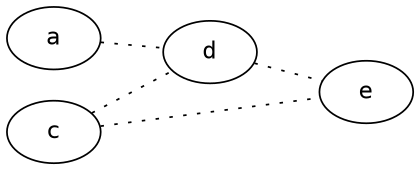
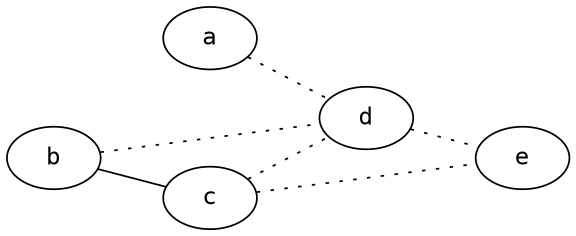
node "b": added
